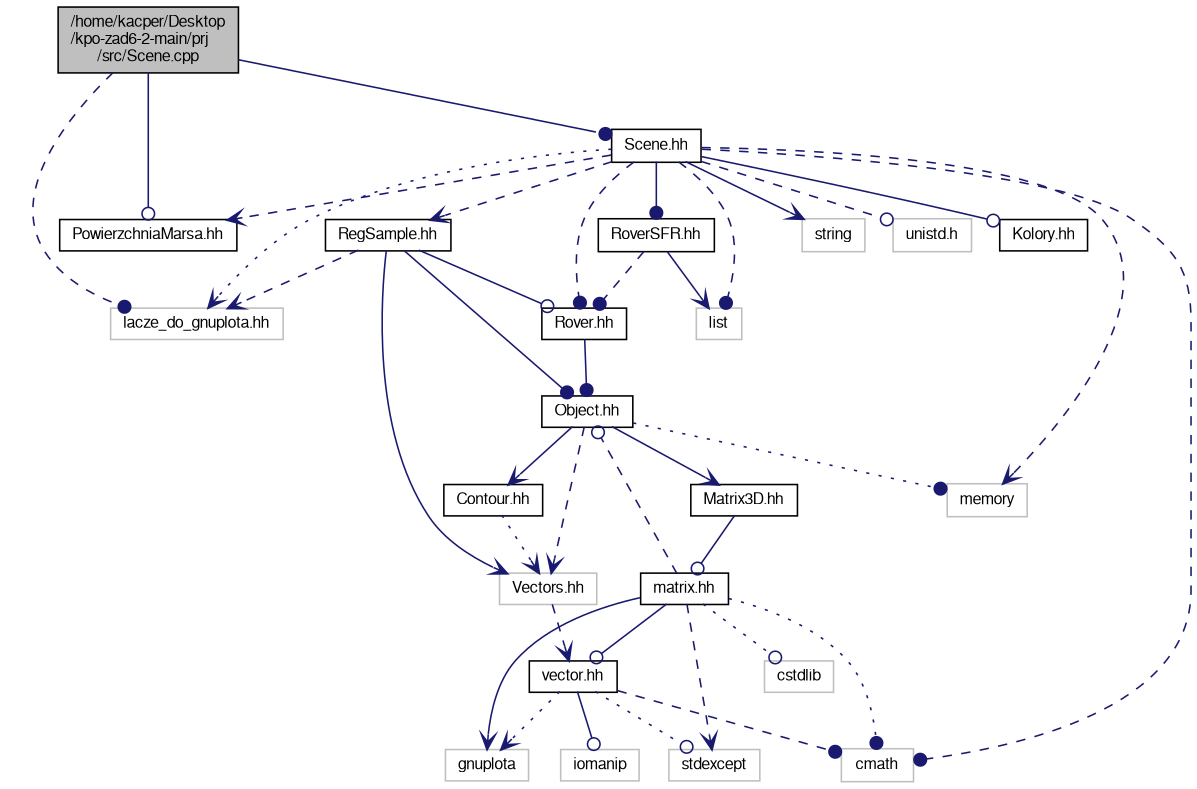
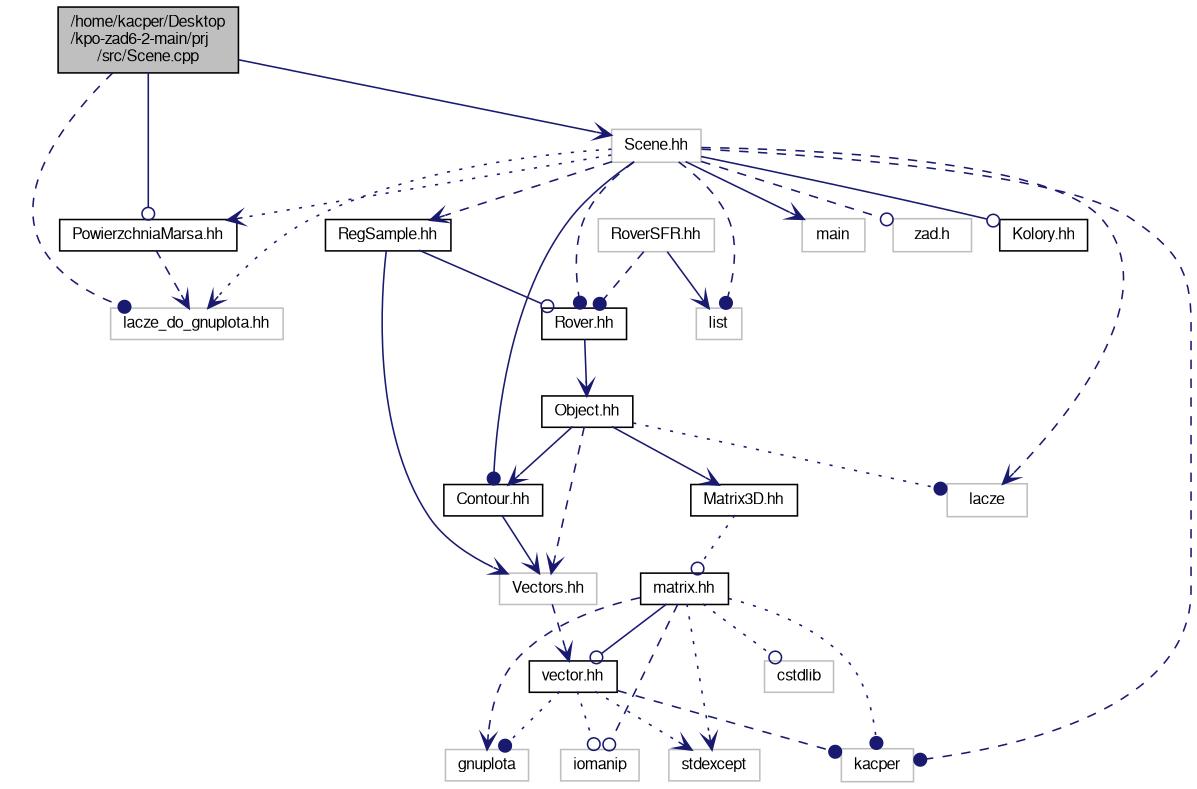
edge "/home/kacper/Desktop /kpo-zad6-2-main/prj /src/Scene.cpp" -> "Scene.hh": arrowhead dot -> vee
node "Scene.hh": color black -> grey75
edge "Scene.hh" -> "RoverSFR.hh": now "Scene.hh" -> "Contour.hh"
edge "Scene.hh" -> "PowierzchniaMarsa.hh": style dashed -> dotted
node "RoverSFR.hh": color black -> grey75
node "string": label "string" -> "main"
node "unistd.h": label "unistd.h" -> "zad.h"
edge "RegSample.hh" -> "lacze_do_gnuplota.hh": now "PowierzchniaMarsa.hh" -> "lacze_do_gnuplota.hh"
edge "RegSample.hh" -> "Object.hh": removed
edge "Rover.hh" -> "Object.hh": arrowhead dot -> vee
node "memory": label "memory" -> "lacze"
edge "matrix.hh" -> "Object.hh": now "matrix.hh" -> "iomanip"
edge "Contour.hh" -> "Vectors.hh": style dotted -> solid
edge "Matrix3D.hh" -> "matrix.hh": style solid -> dotted
edge "matrix.hh" -> "gnuplota": style solid -> dashed
edge "matrix.hh" -> "stdexcept": style dashed -> dotted
edge "vector.hh" -> "iomanip": style solid -> dotted
edge "vector.hh" -> "gnuplota": arrowhead vee -> dot
edge "vector.hh" -> "stdexcept": arrowhead odot -> vee
node "cmath": label "cmath" -> "kacper"
